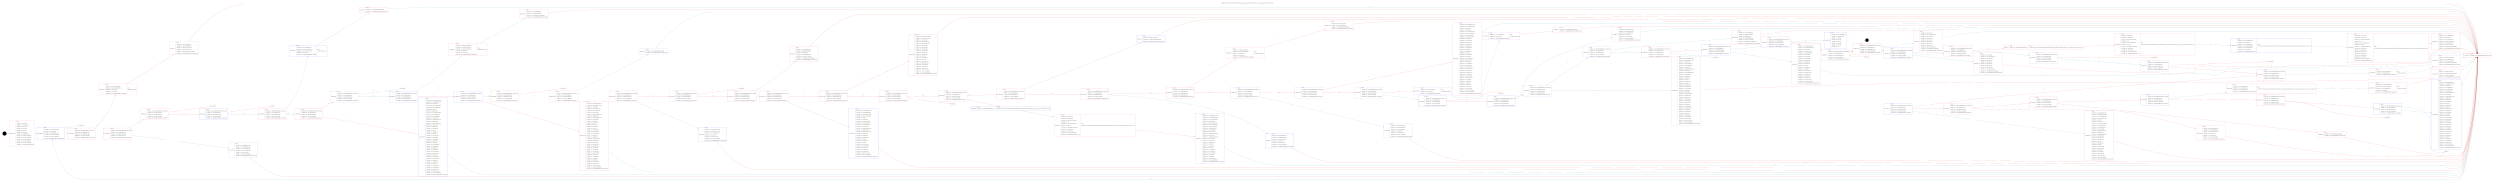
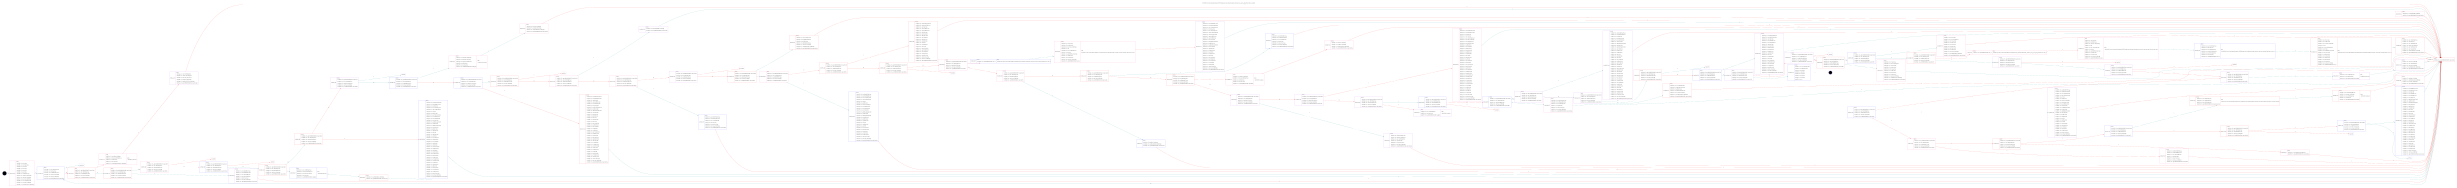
node "0x40251c [12]": removed
